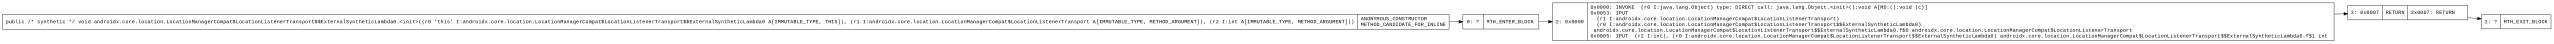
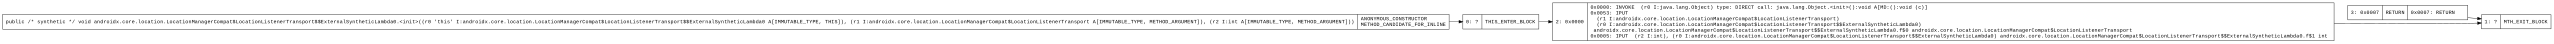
node "3: 0x0007": text "3x0007: RETURN" -> "0x0007: RETURN"
edge "2: 0x0000" -> "3: 0x0007": now "2: 0x0000" -> "1: ?"
node "0: ?": text "MTH_ENTER_BLOCK" -> "THIS_ENTER_BLOCK"
